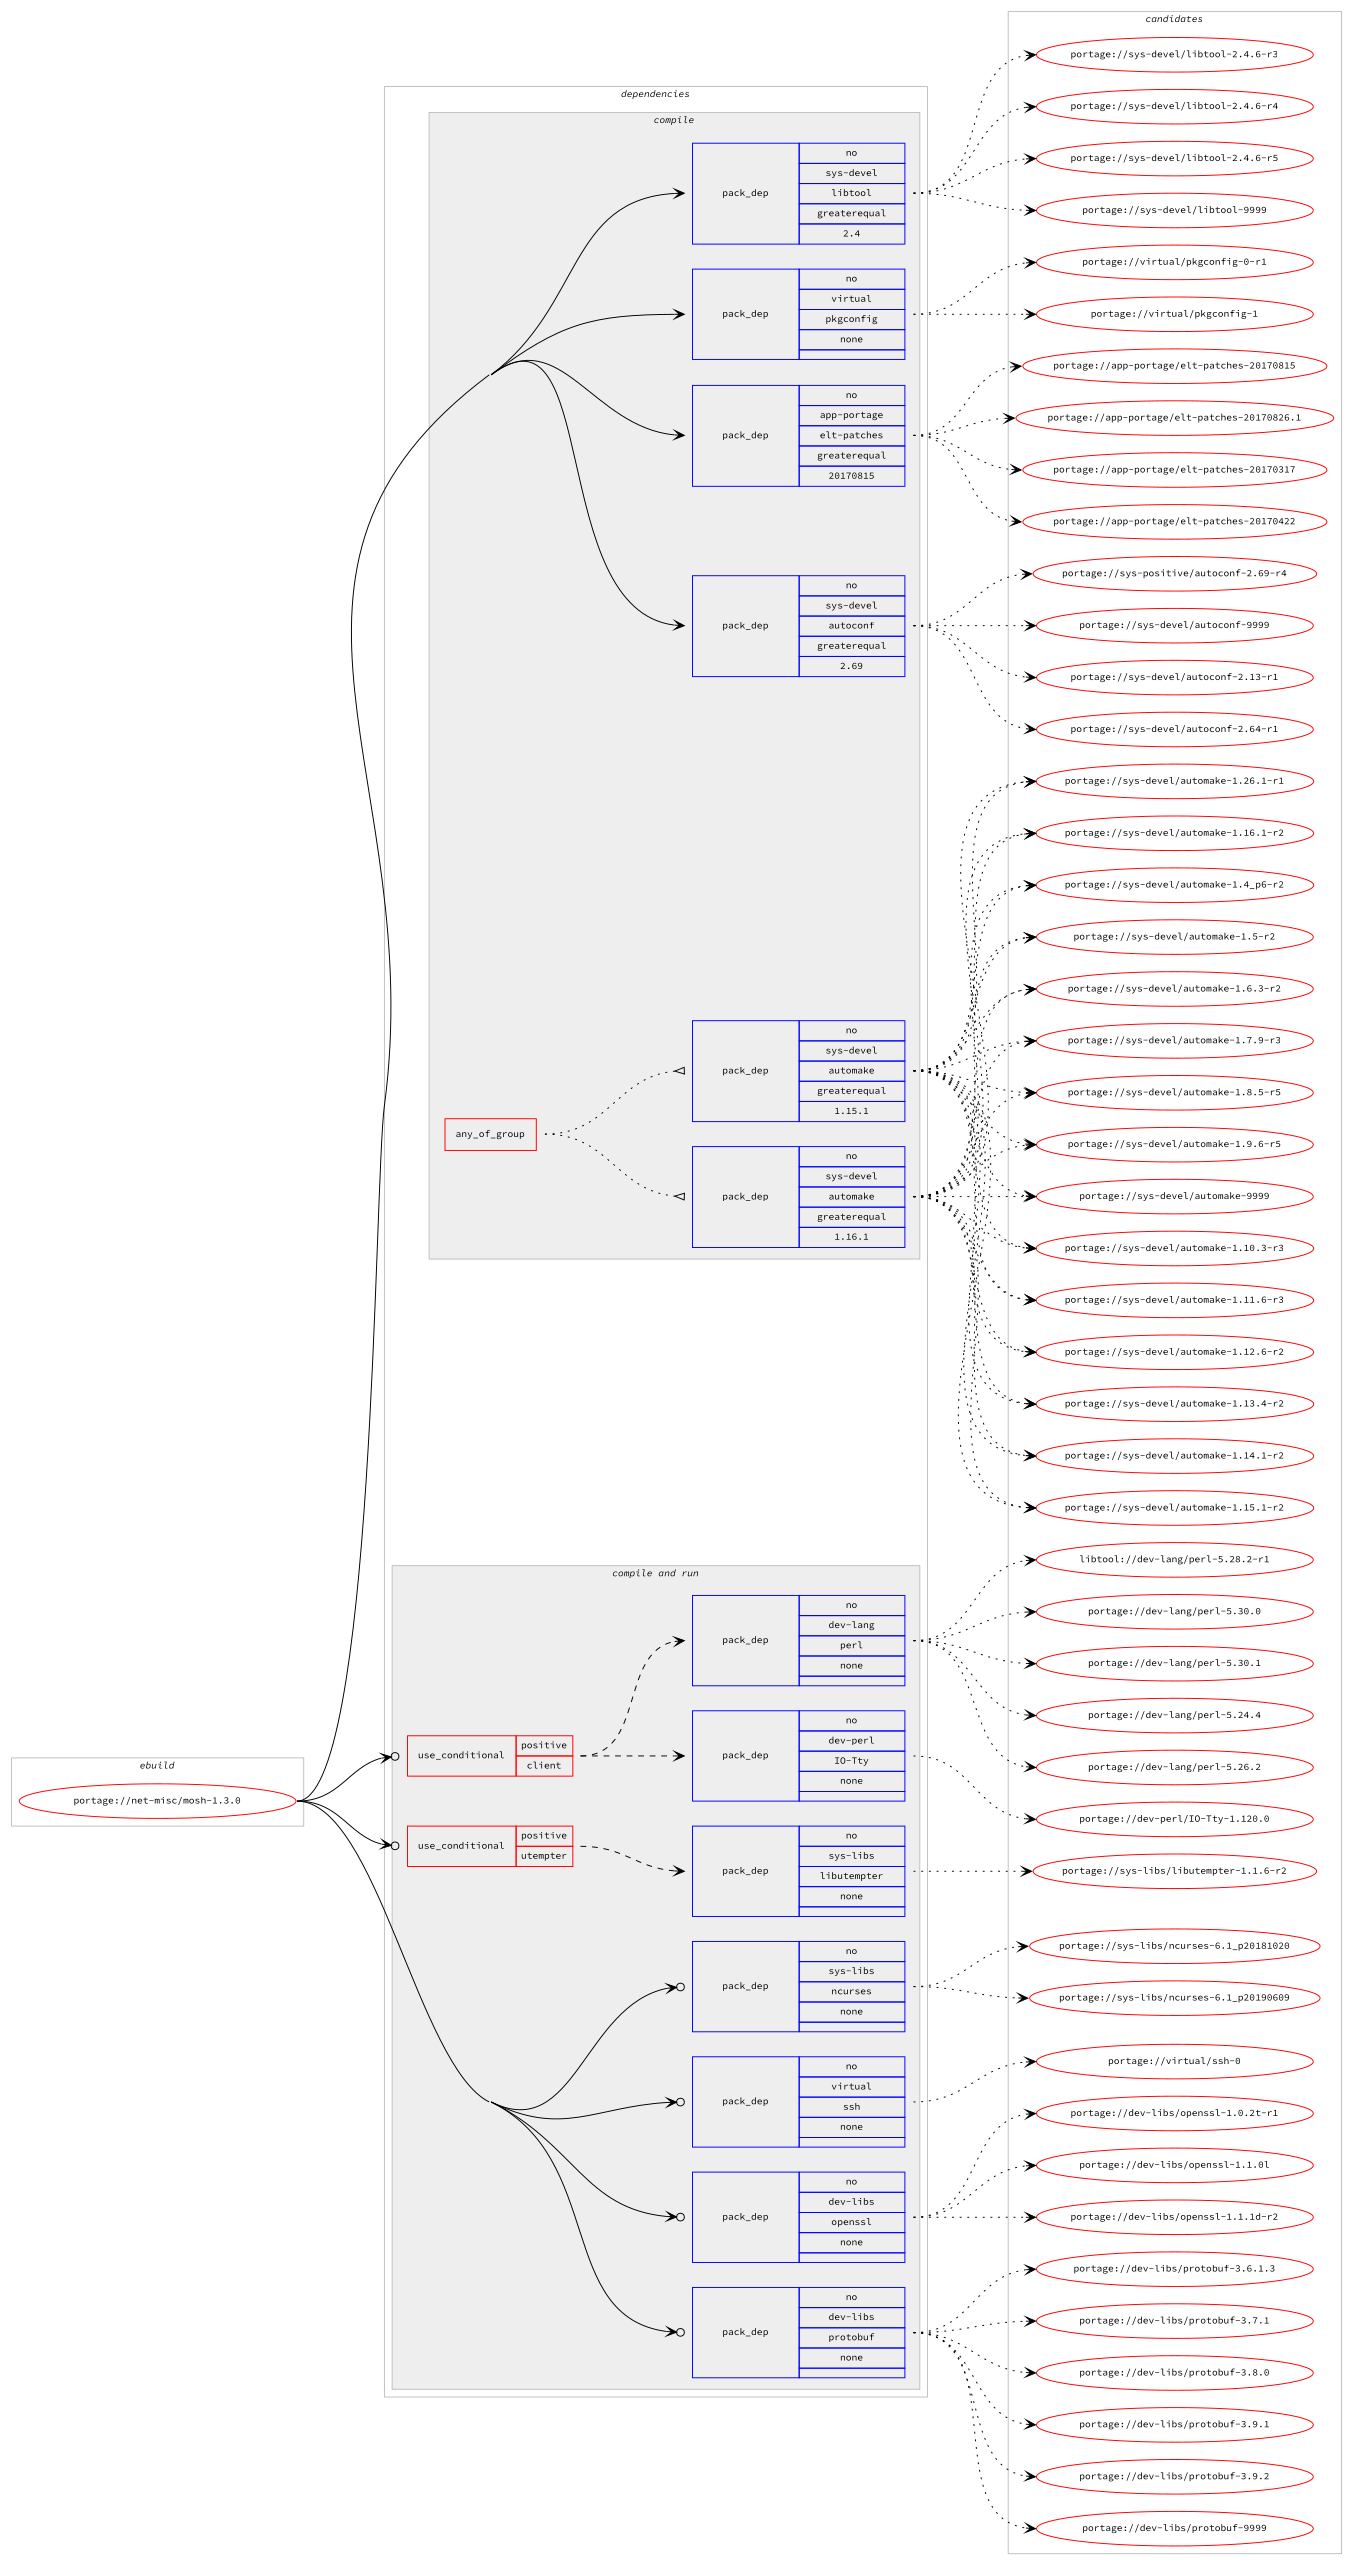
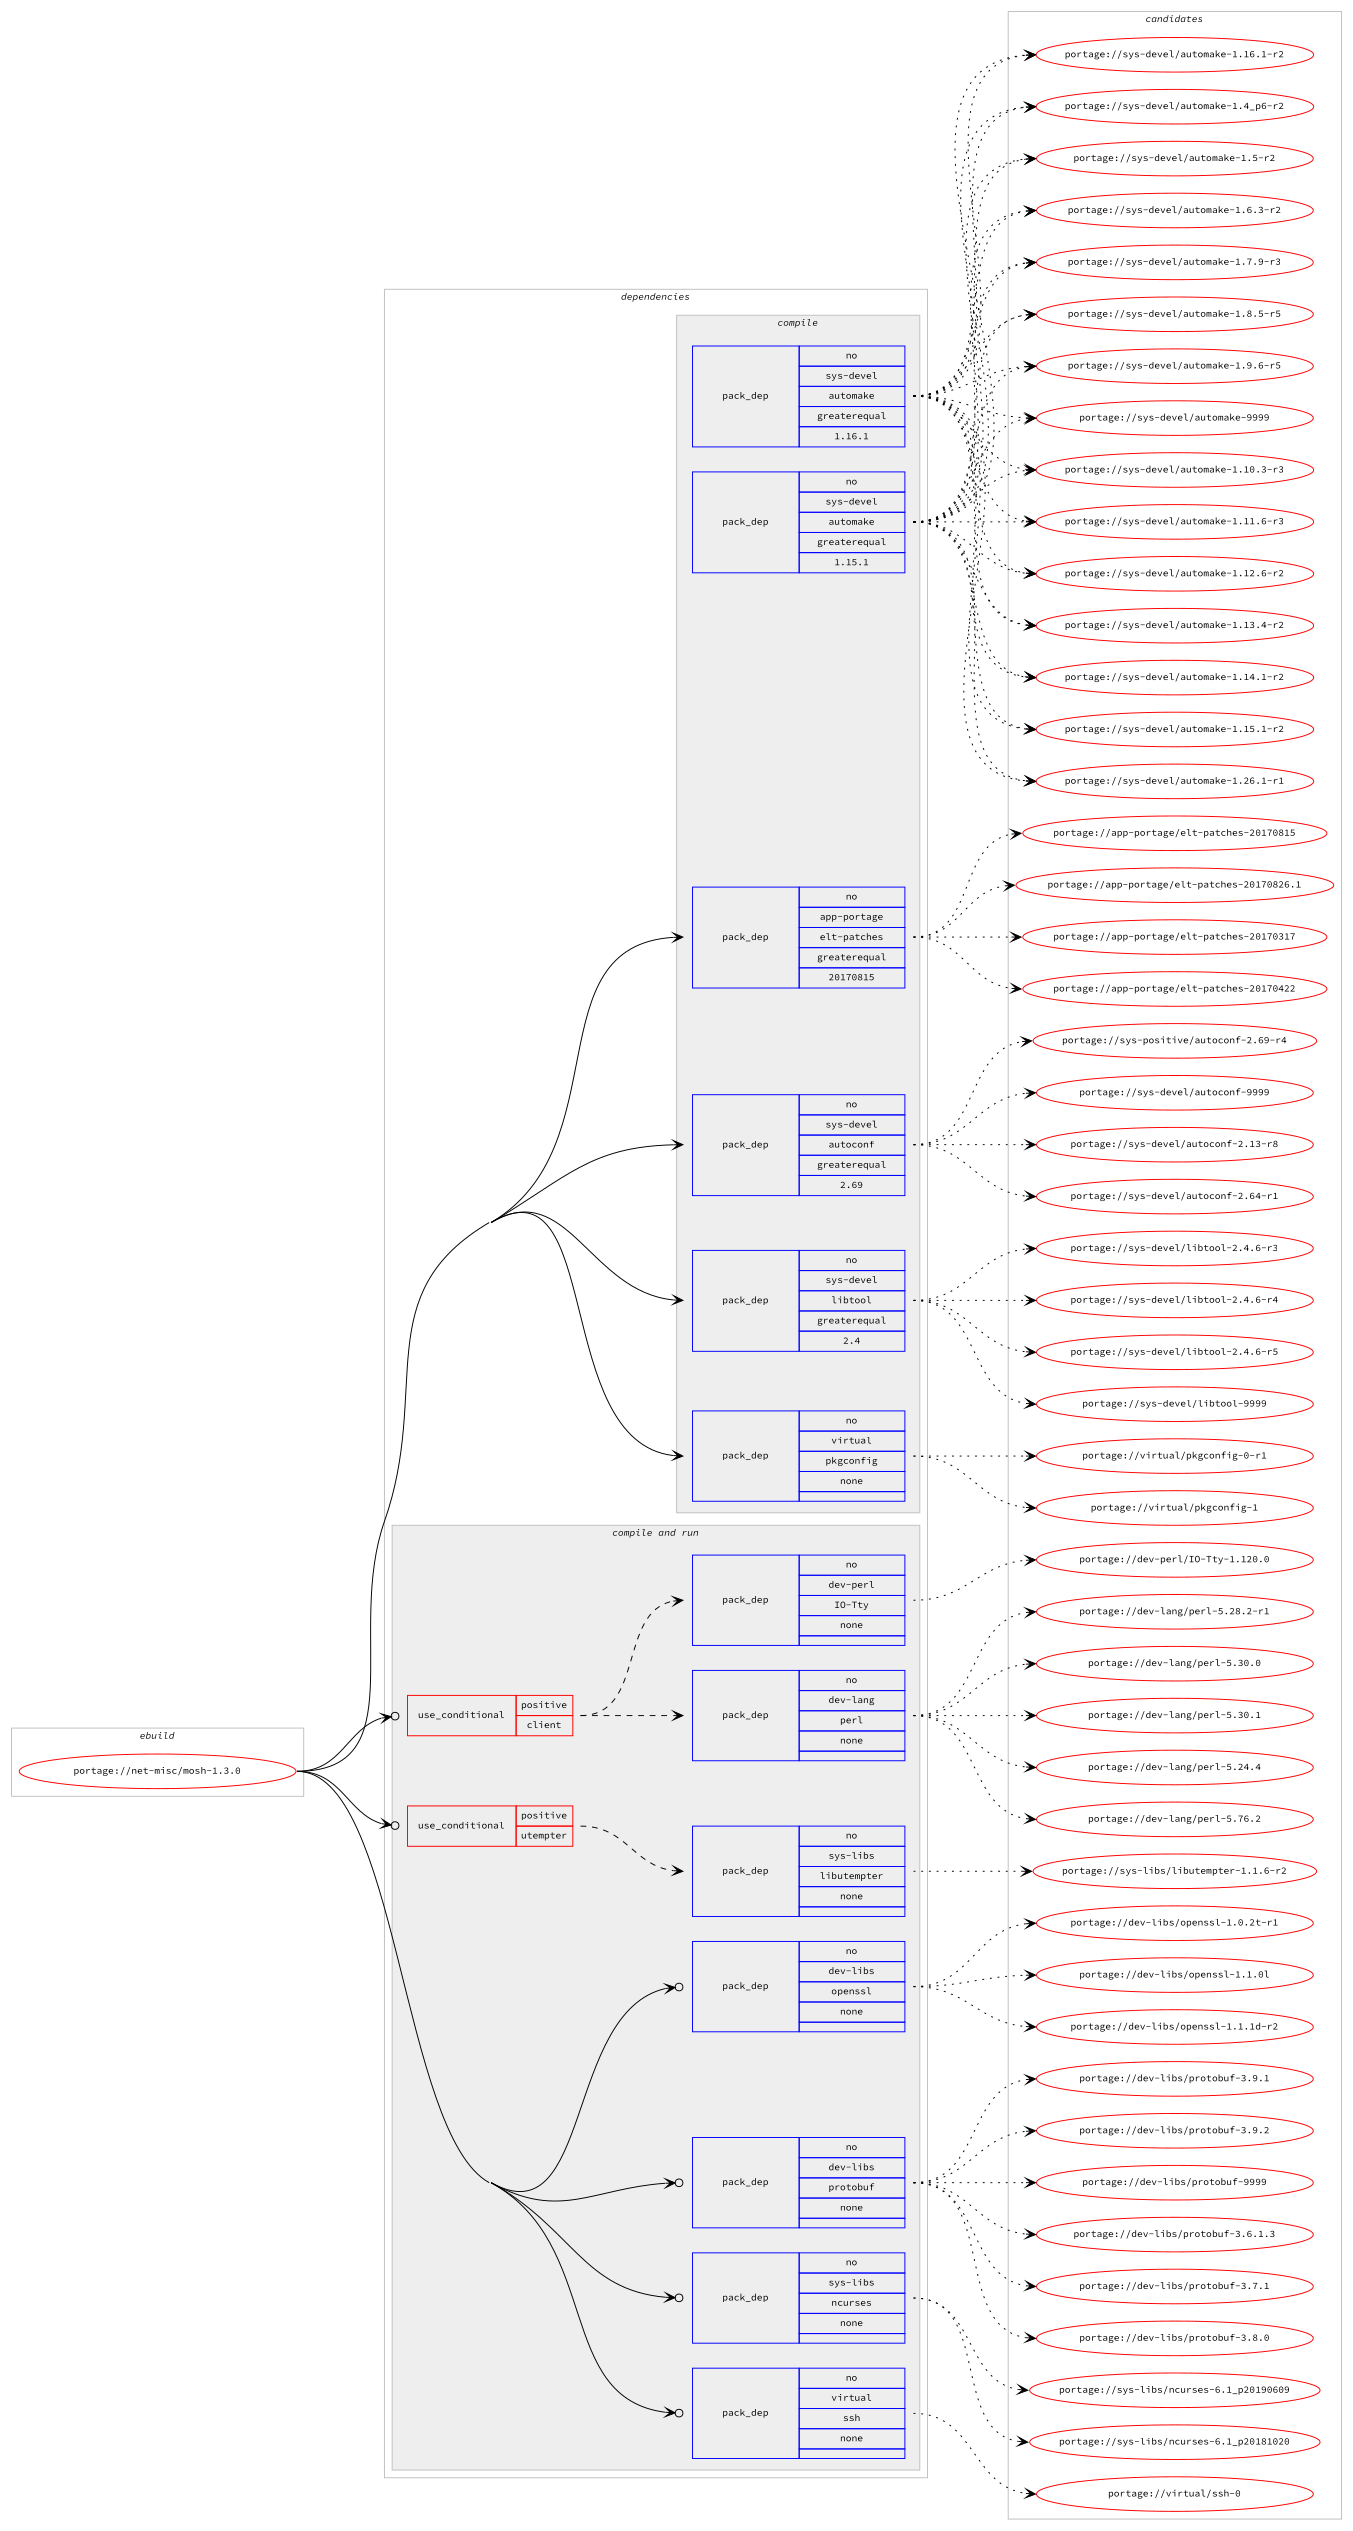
node "portage://sys-devel/autoconf-2.13-r1": label "portage://sys-devel/autoconf-2.13-r1" -> "portage://sys-devel/autoconf-2.13-r8"
node "any_of_group": removed
node "libtool://dev-lang/perl-5.28.2-r1": label "libtool://dev-lang/perl-5.28.2-r1" -> "portage://dev-lang/perl-5.28.2-r1"
node "portage://dev-lang/perl-5.26.2": label "portage://dev-lang/perl-5.26.2" -> "portage://dev-lang/perl-5.76.2"
